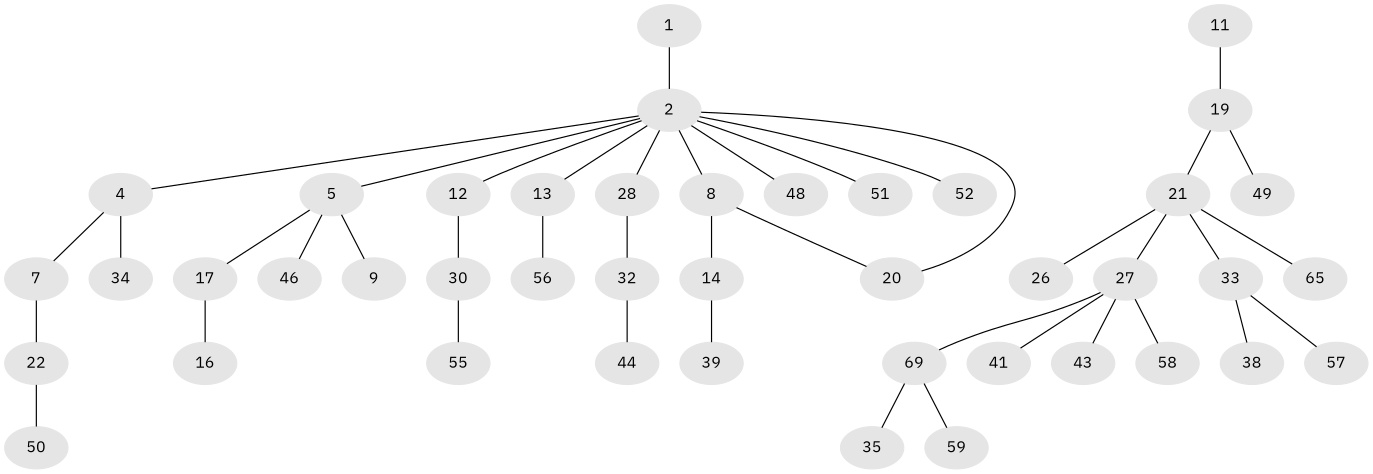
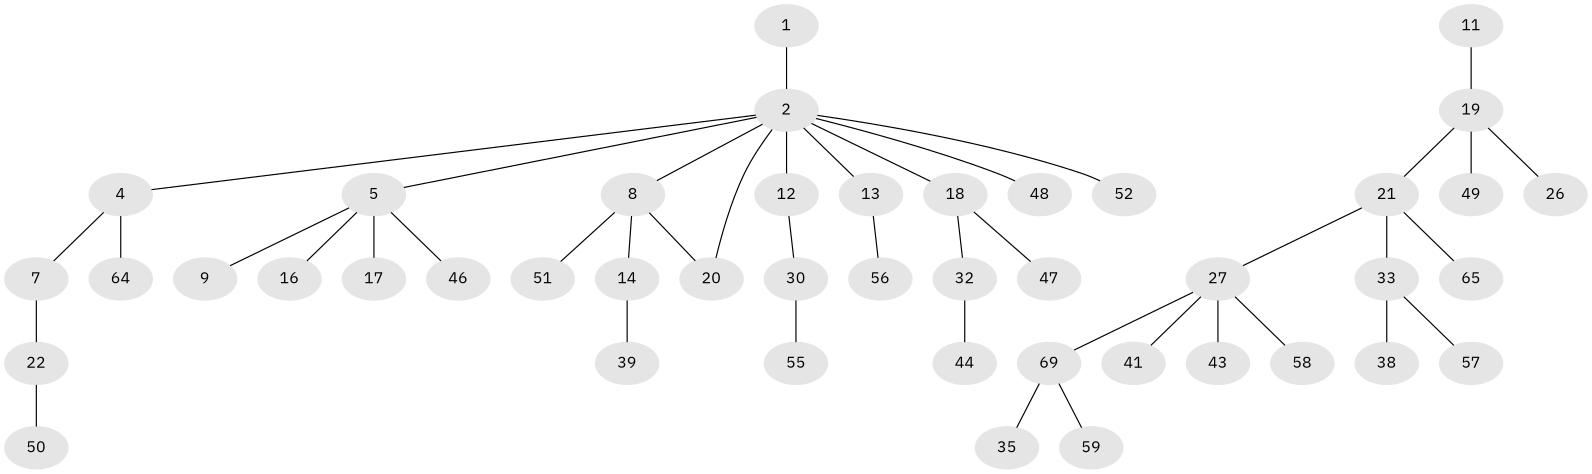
edge "2" -- "51": now "8" -- "51"
node "28": label "28" -> "18"
edge "21" -- "26": now "19" -- "26"
node "34": label "34" -> "64"
node "47": added
edge "17" -- "16": now "5" -- "16"
